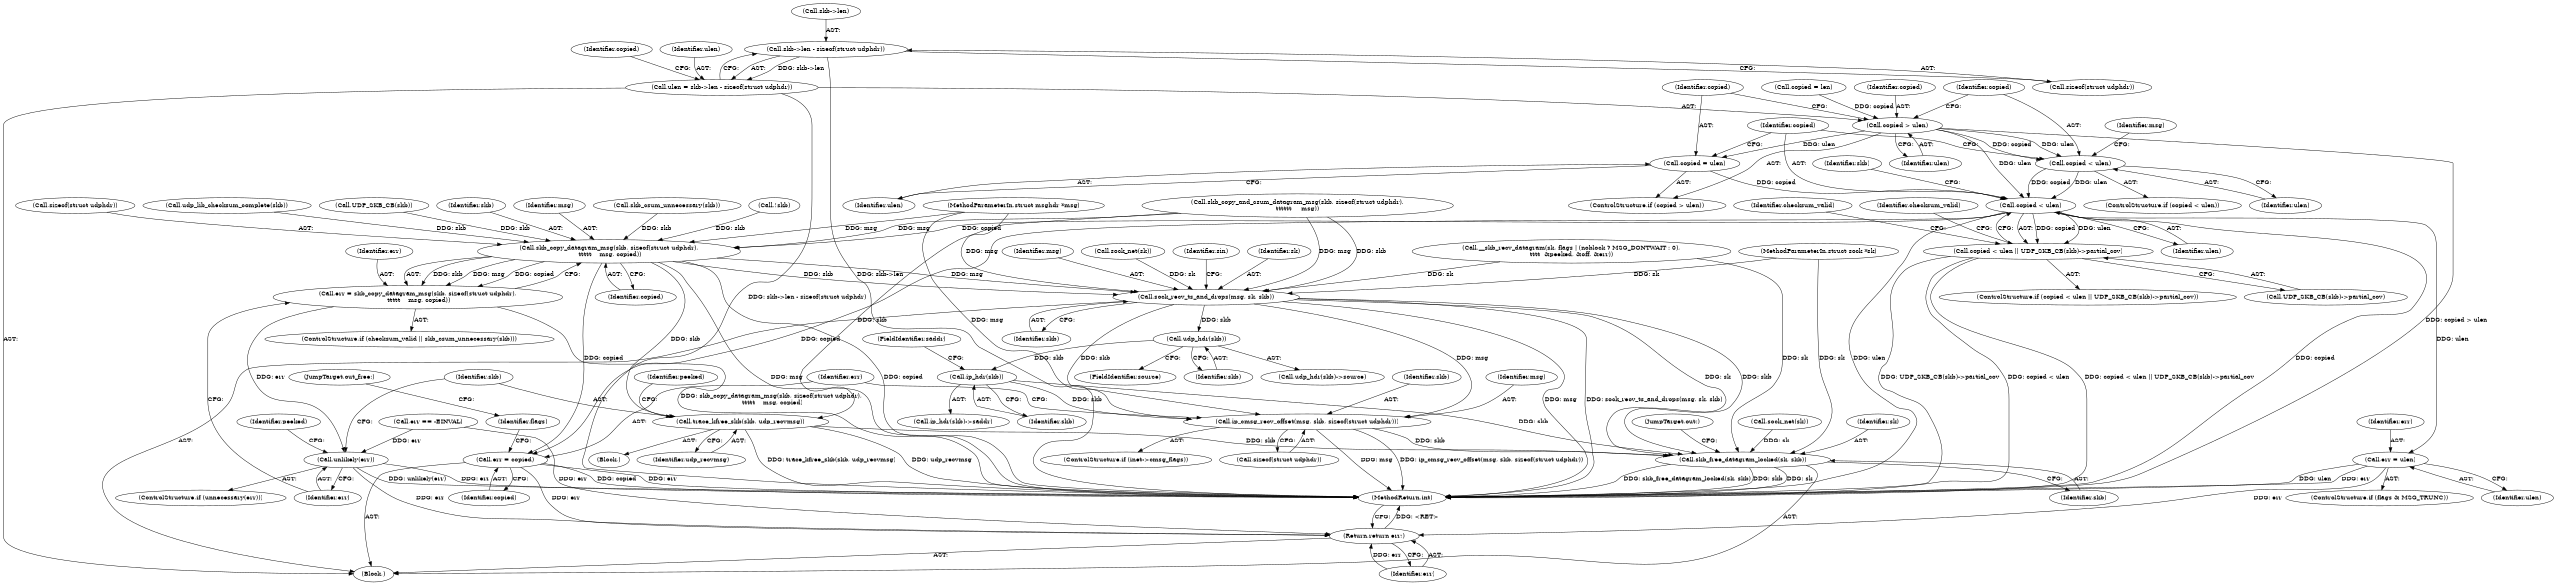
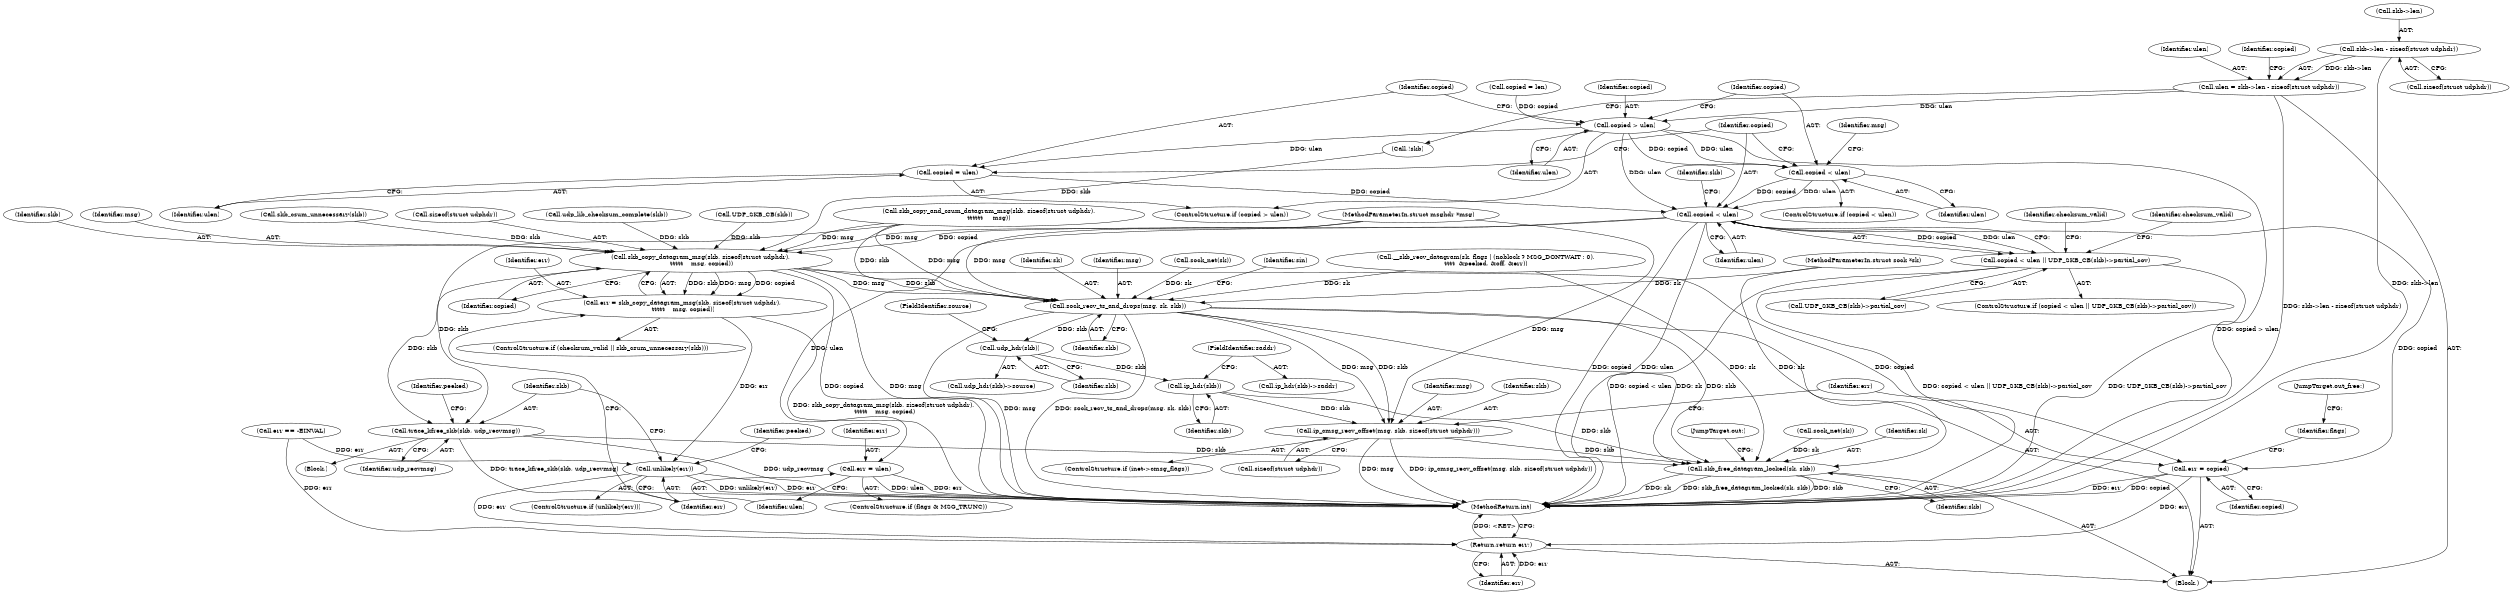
edge "(Call,ulen = skb->len - sizeof(struct udphdr))" -> "(Call,skb->len - sizeof(struct udphdr))": now "(Call,ulen = skb->len - sizeof(struct udphdr))" -> "(Call,!skb)"
edge "(Call,ulen = skb->len - sizeof(struct udphdr))" -> "(Call,copied > ulen)": label "AST: " -> "DDG: ulen"
edge "(Call,udp_hdr(skb))" -> "(FieldIdentifier,source)": reversed
edge "(Call,ip_hdr(skb))" -> "(Call,ip_hdr(skb)->saddr)": now "(FieldIdentifier,saddr)" -> "(Call,ip_hdr(skb)->saddr)"
node "(ControlStructure,if (unnecessary(err)))": label "(ControlStructure,if (unnecessary(err)))" -> "(ControlStructure,if (unlikely(err)))"
edge "(Call,err = ulen)" -> "(Return,return err;)": removed, label "DDG: err"
